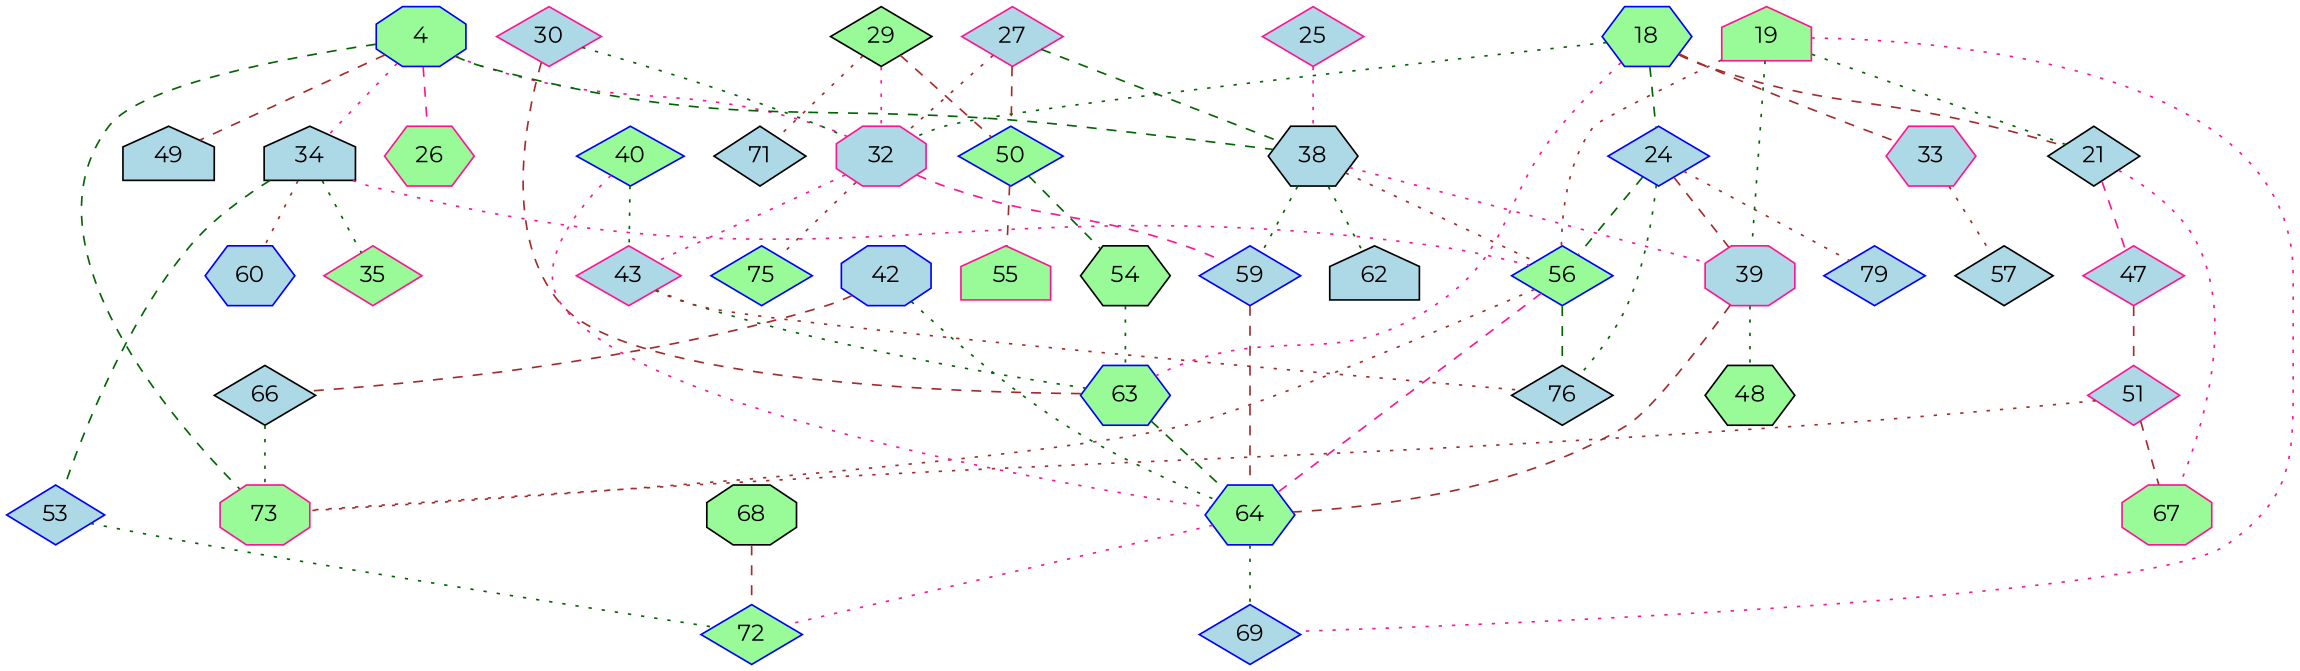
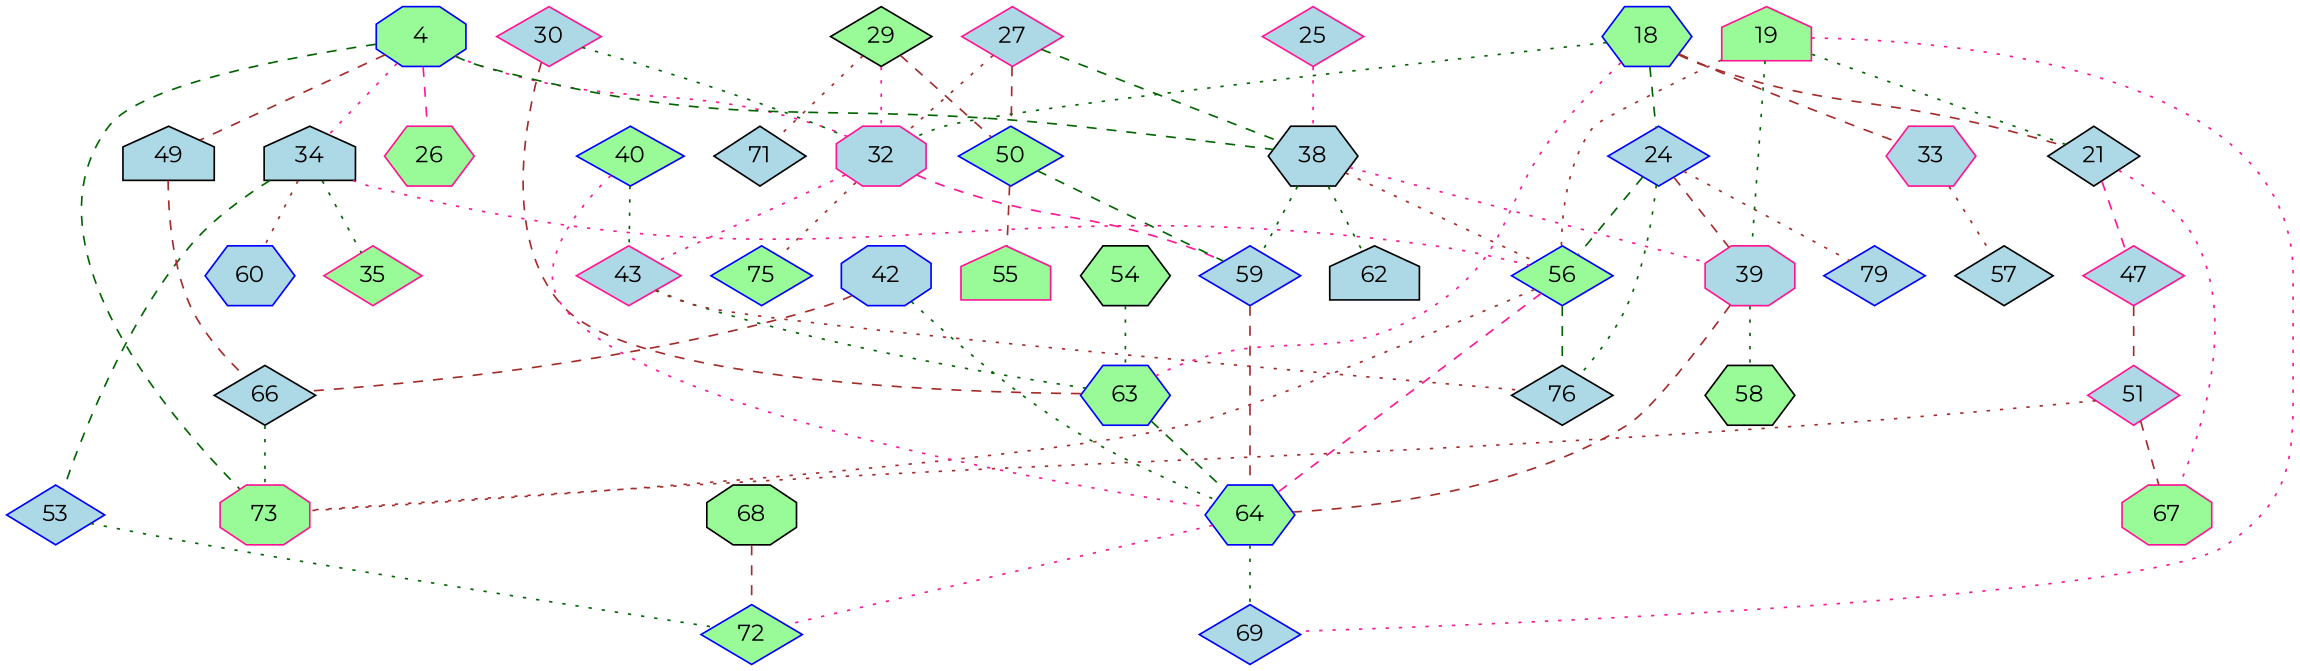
edge "50" -- "54": now "50" -- "59"
edge "49" -- "66": added
node "48": label "48" -> "58"
